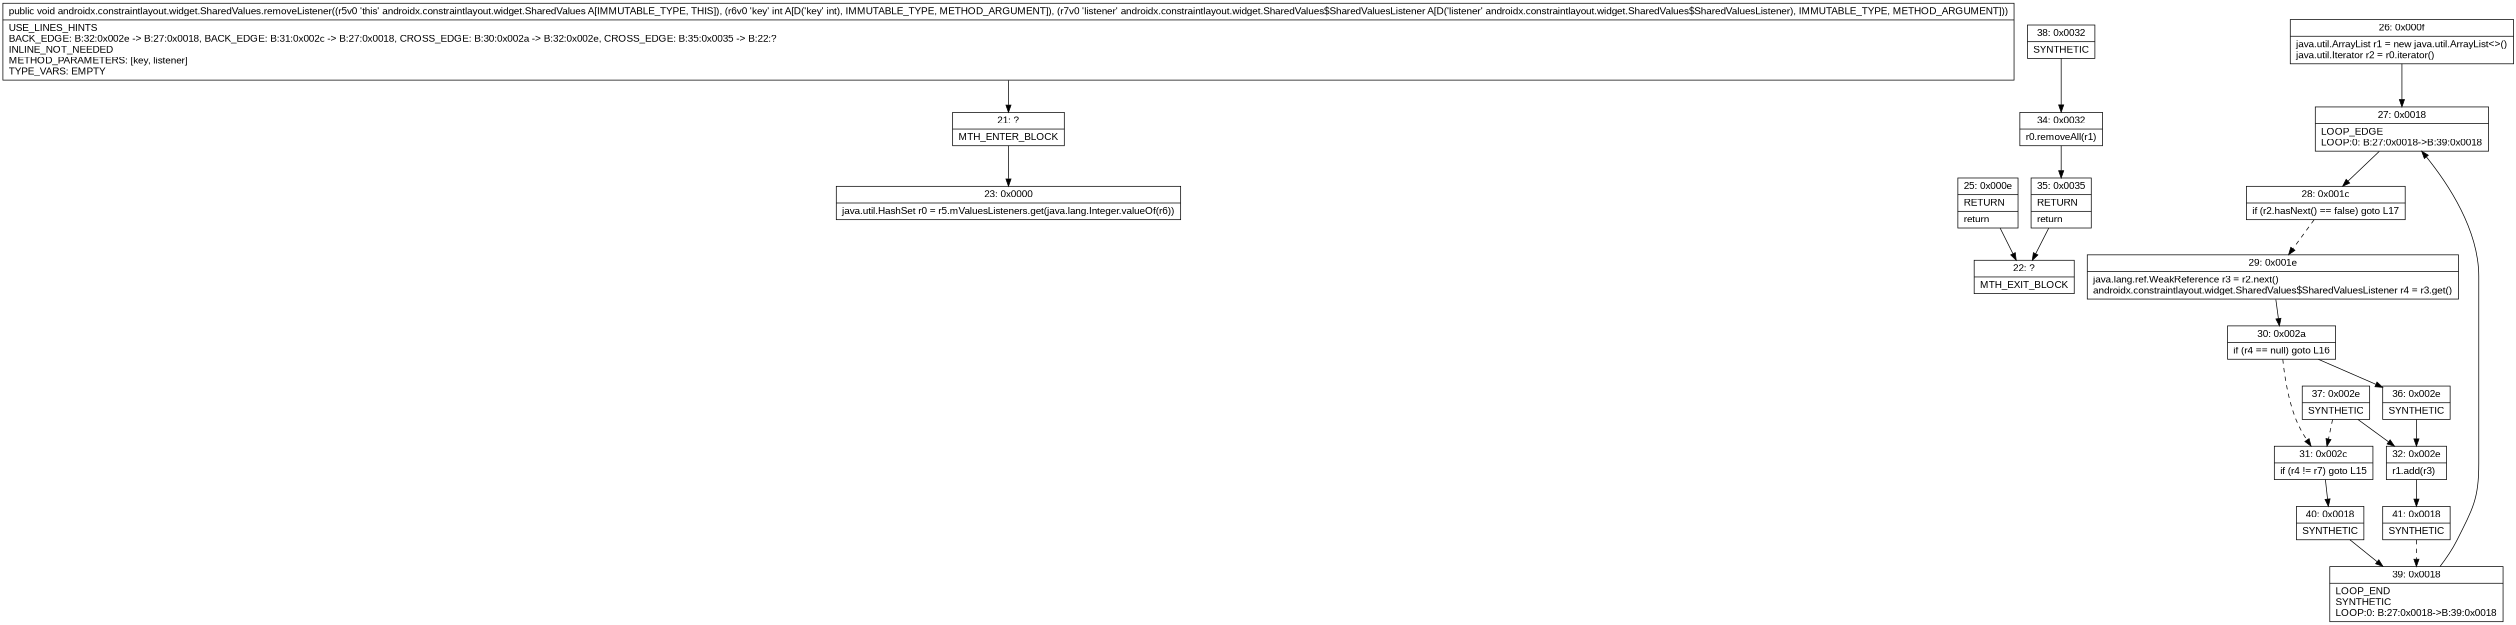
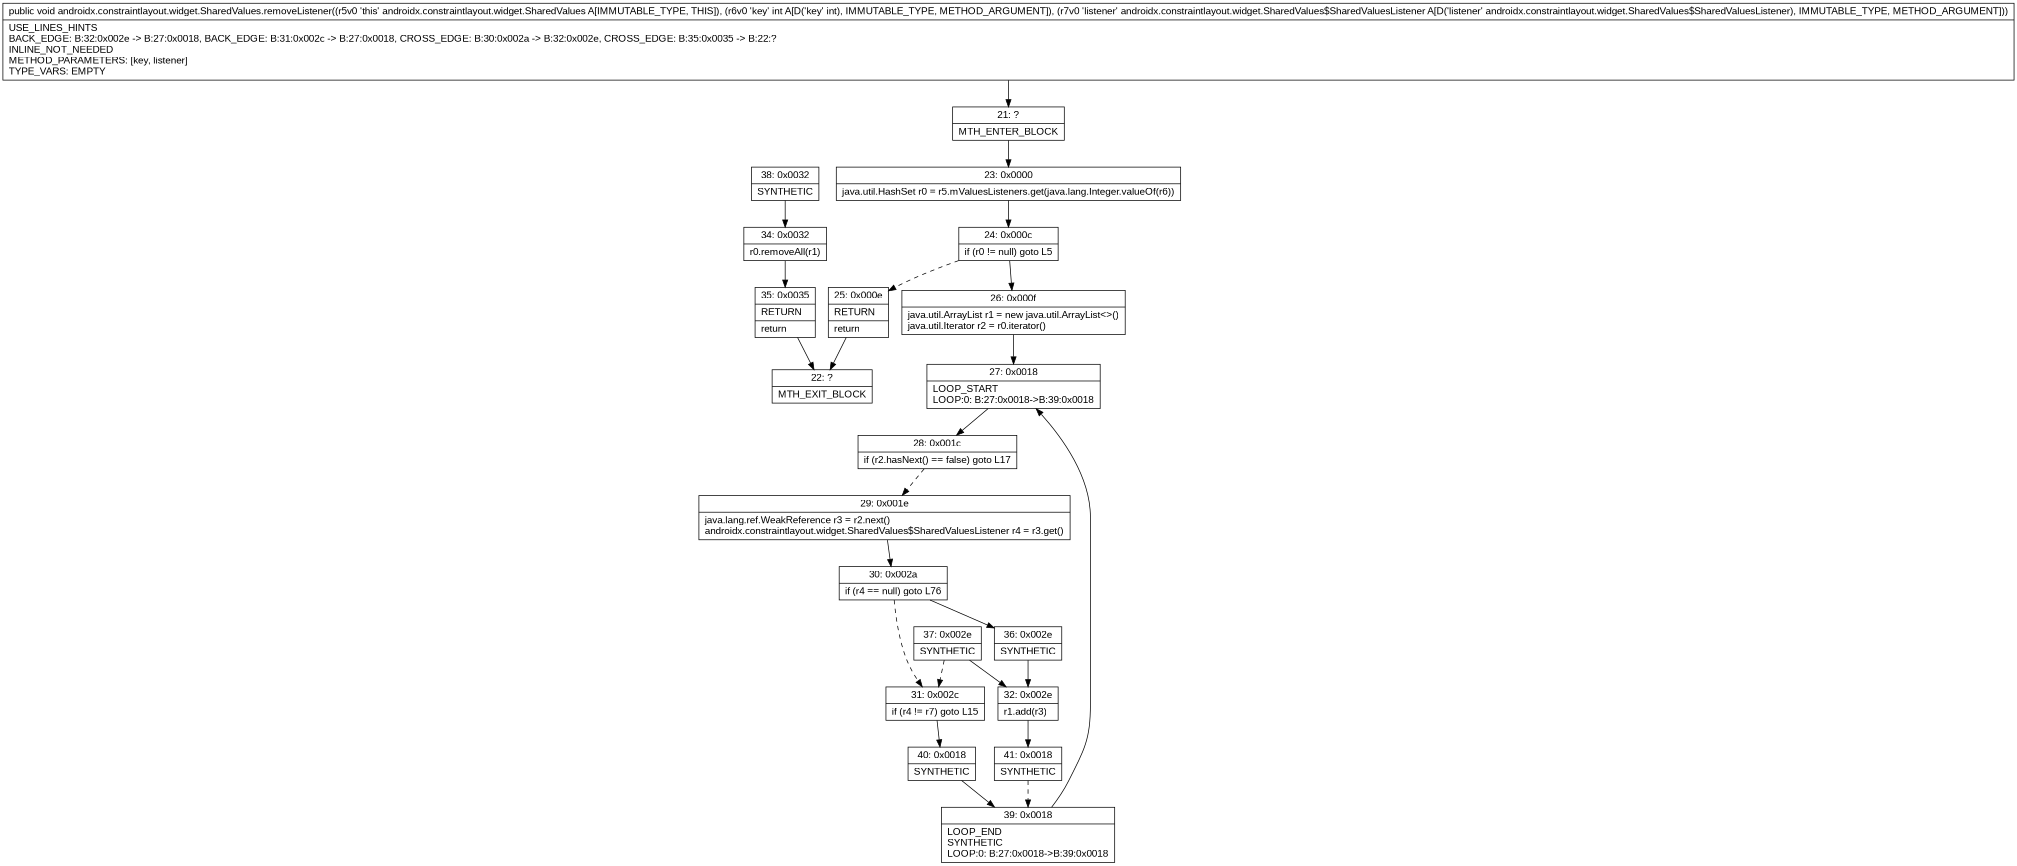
node "27: 0x0018": text "LOOP_EDGE" -> "LOOP_START"
node "24: 0x000c": added
node "30: 0x002a": text "if (r4 == null) goto L16" -> "if (r4 == null) goto L76"
